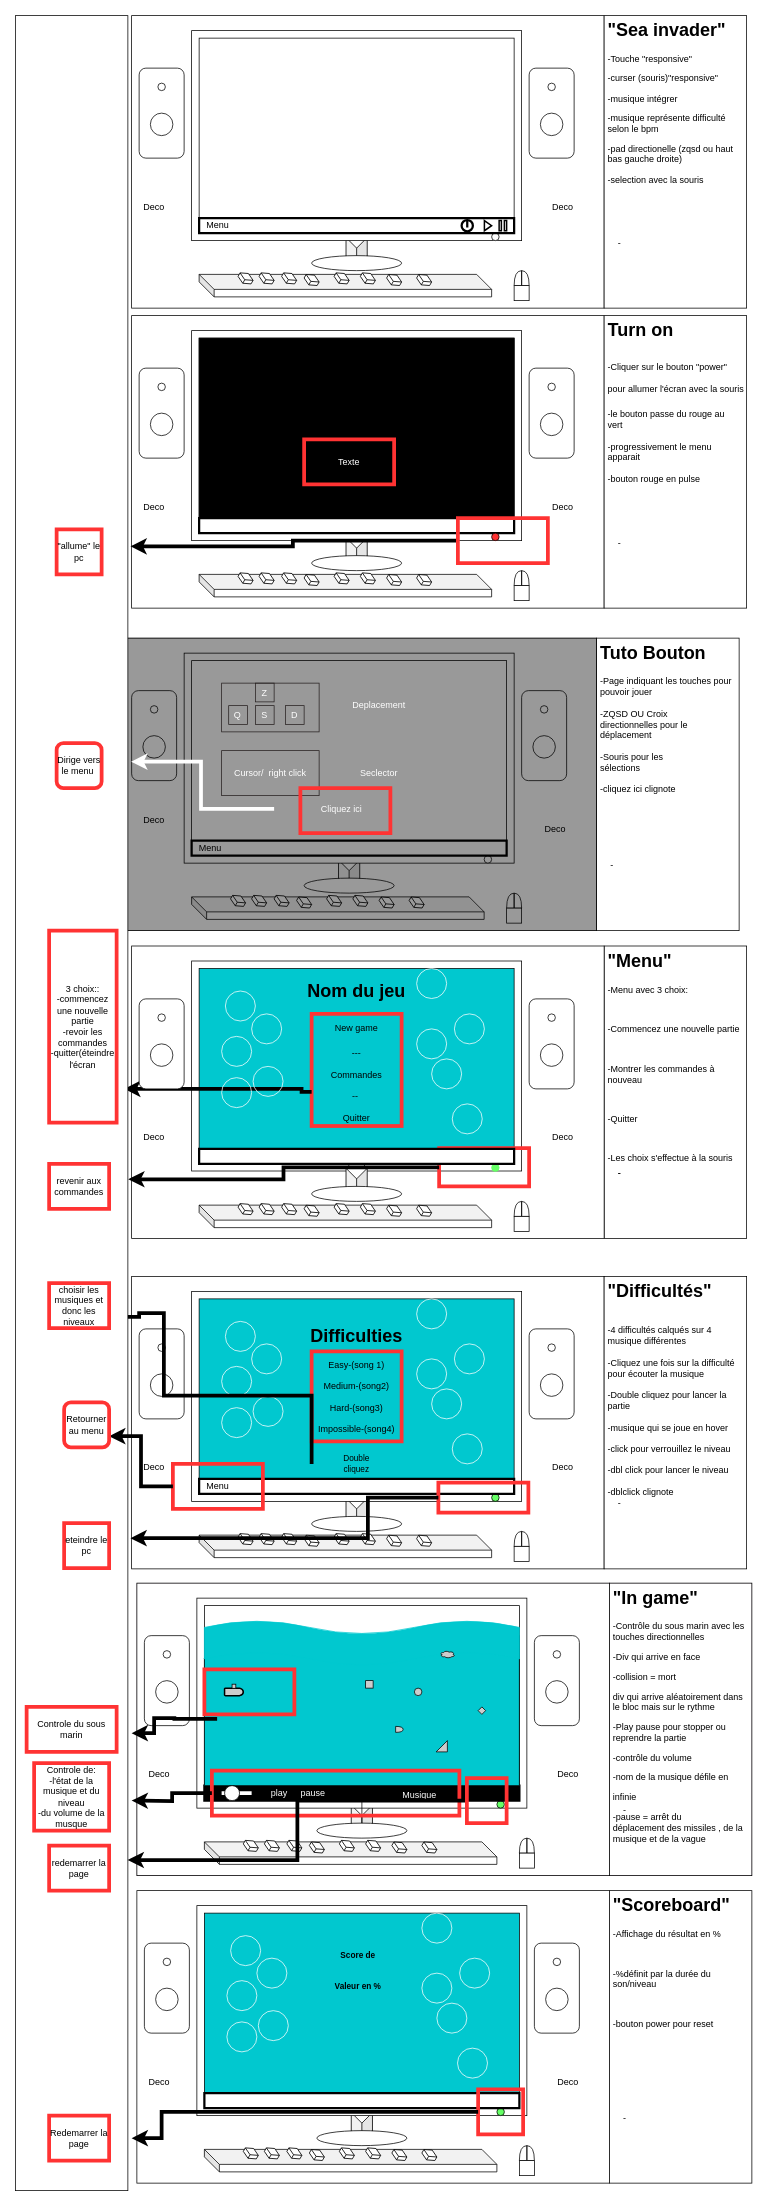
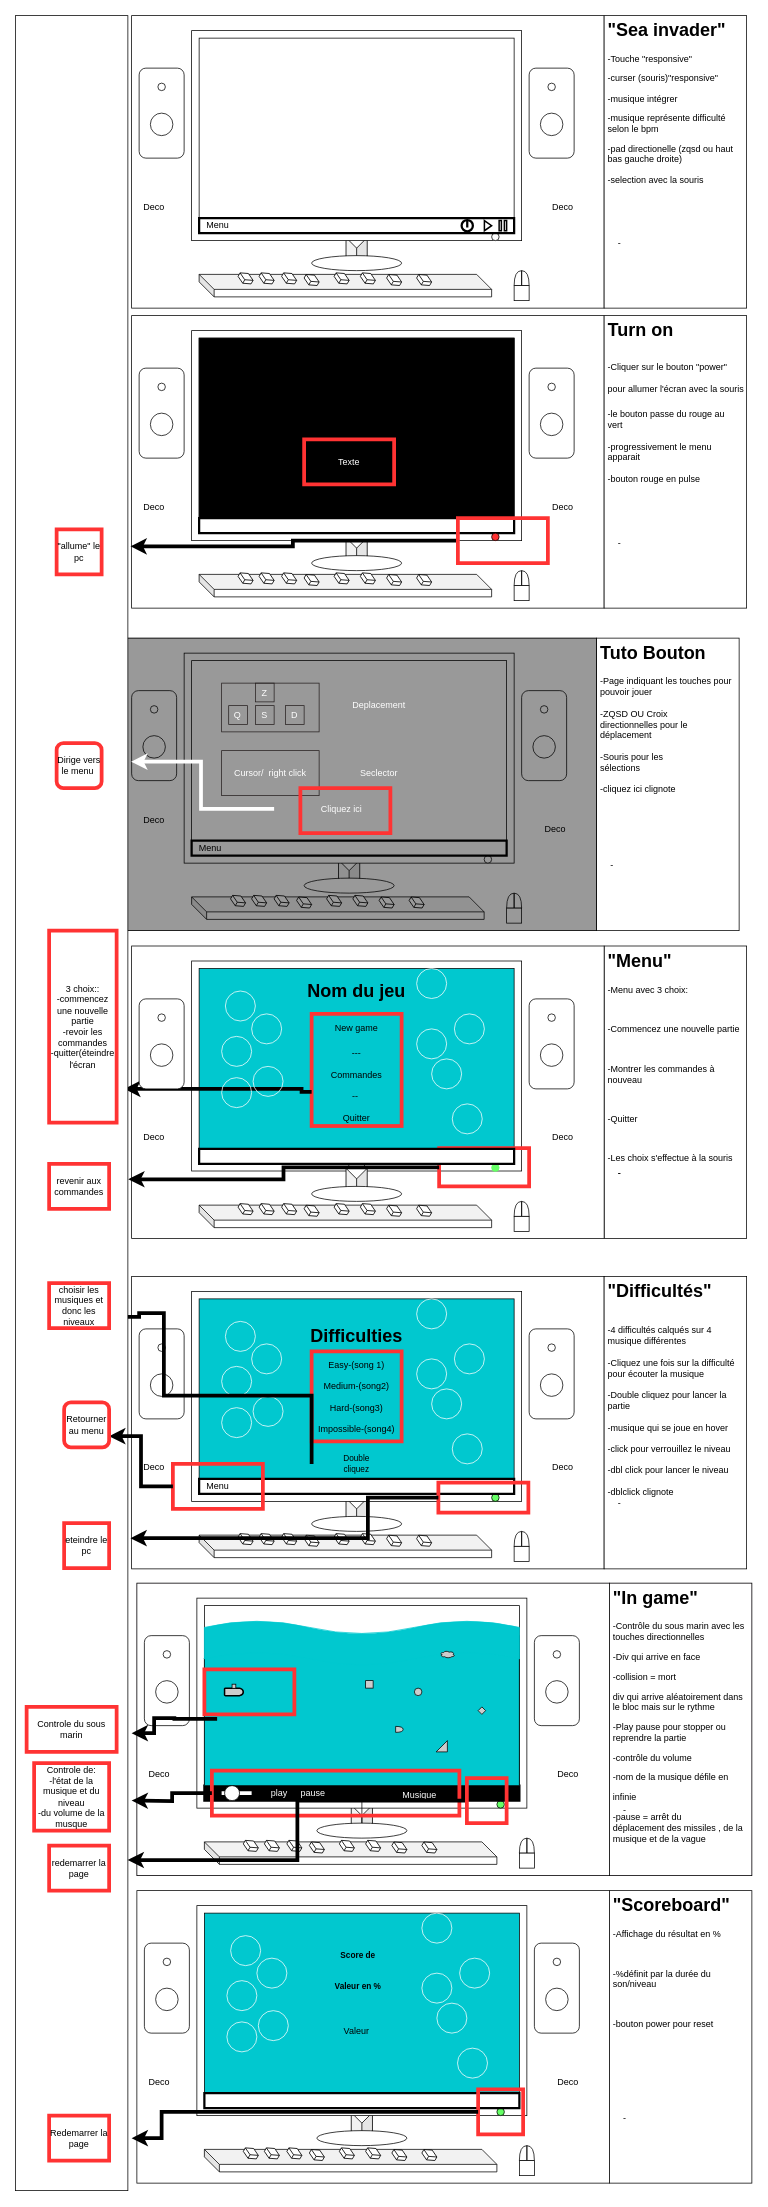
node "Valeur": added
